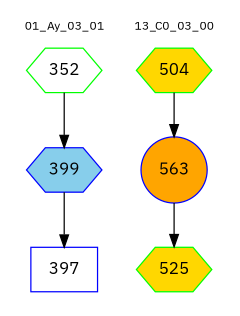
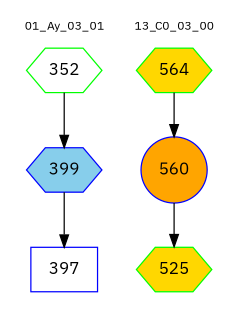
node "504": label "504" -> "564"
node "563": label "563" -> "560"
